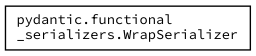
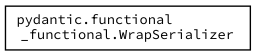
node "pydantic.functional _serializers.WrapSerializer": label "pydantic.functional _serializers.WrapSerializer" -> "pydantic.functional _functional.WrapSerializer"
